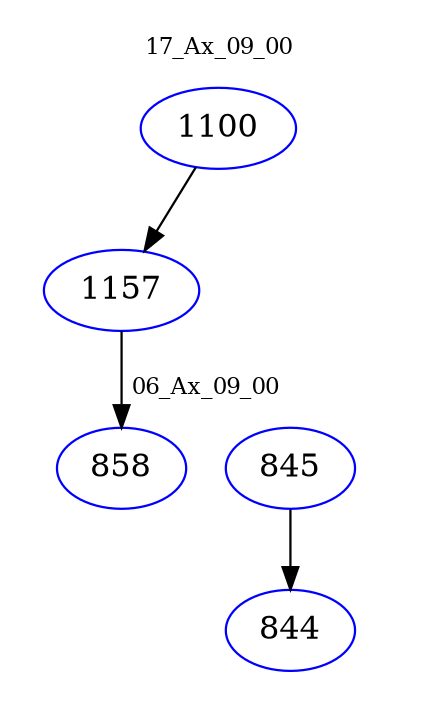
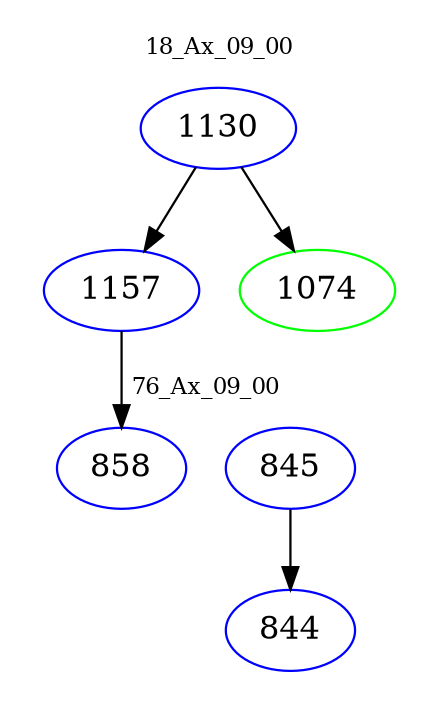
cluster "17_Ax_09_00": label "17_Ax_09_00" -> "18_Ax_09_00"
node "1100": label "1100" -> "1130"
node "1074": added
cluster "06_Ax_09_00": label "06_Ax_09_00" -> "76_Ax_09_00"
